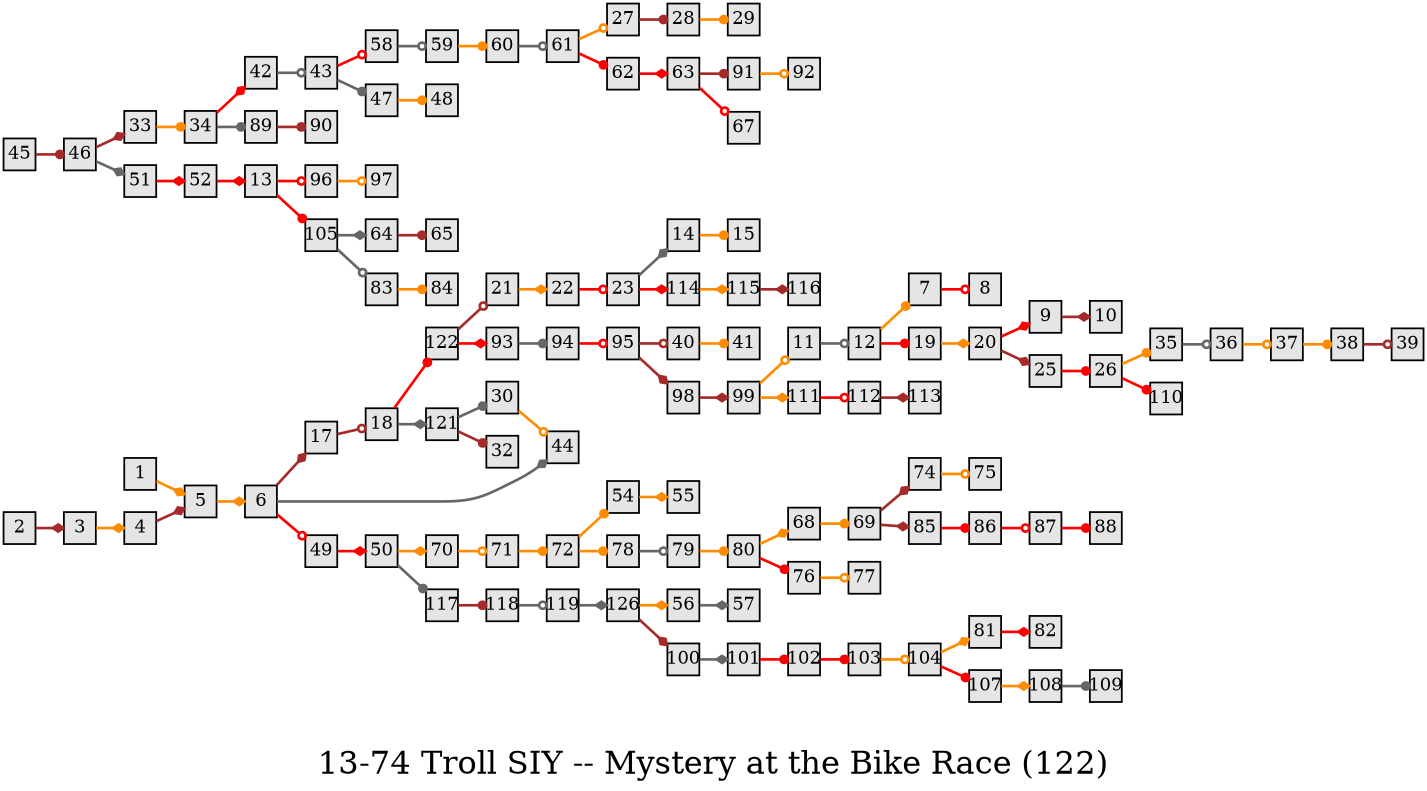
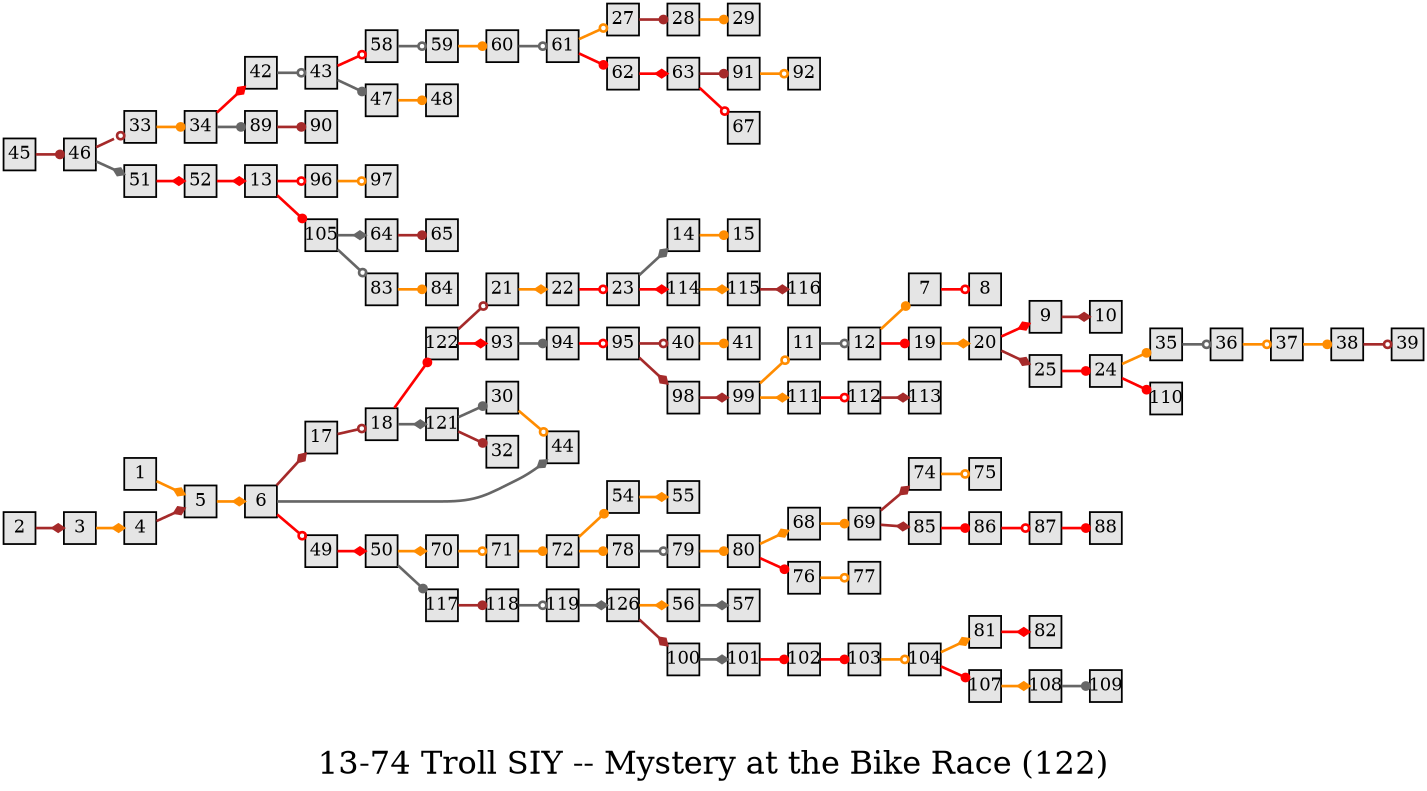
edge "46" -> "33": arrowhead diamond -> odot
node "26": label "26" -> "24"
